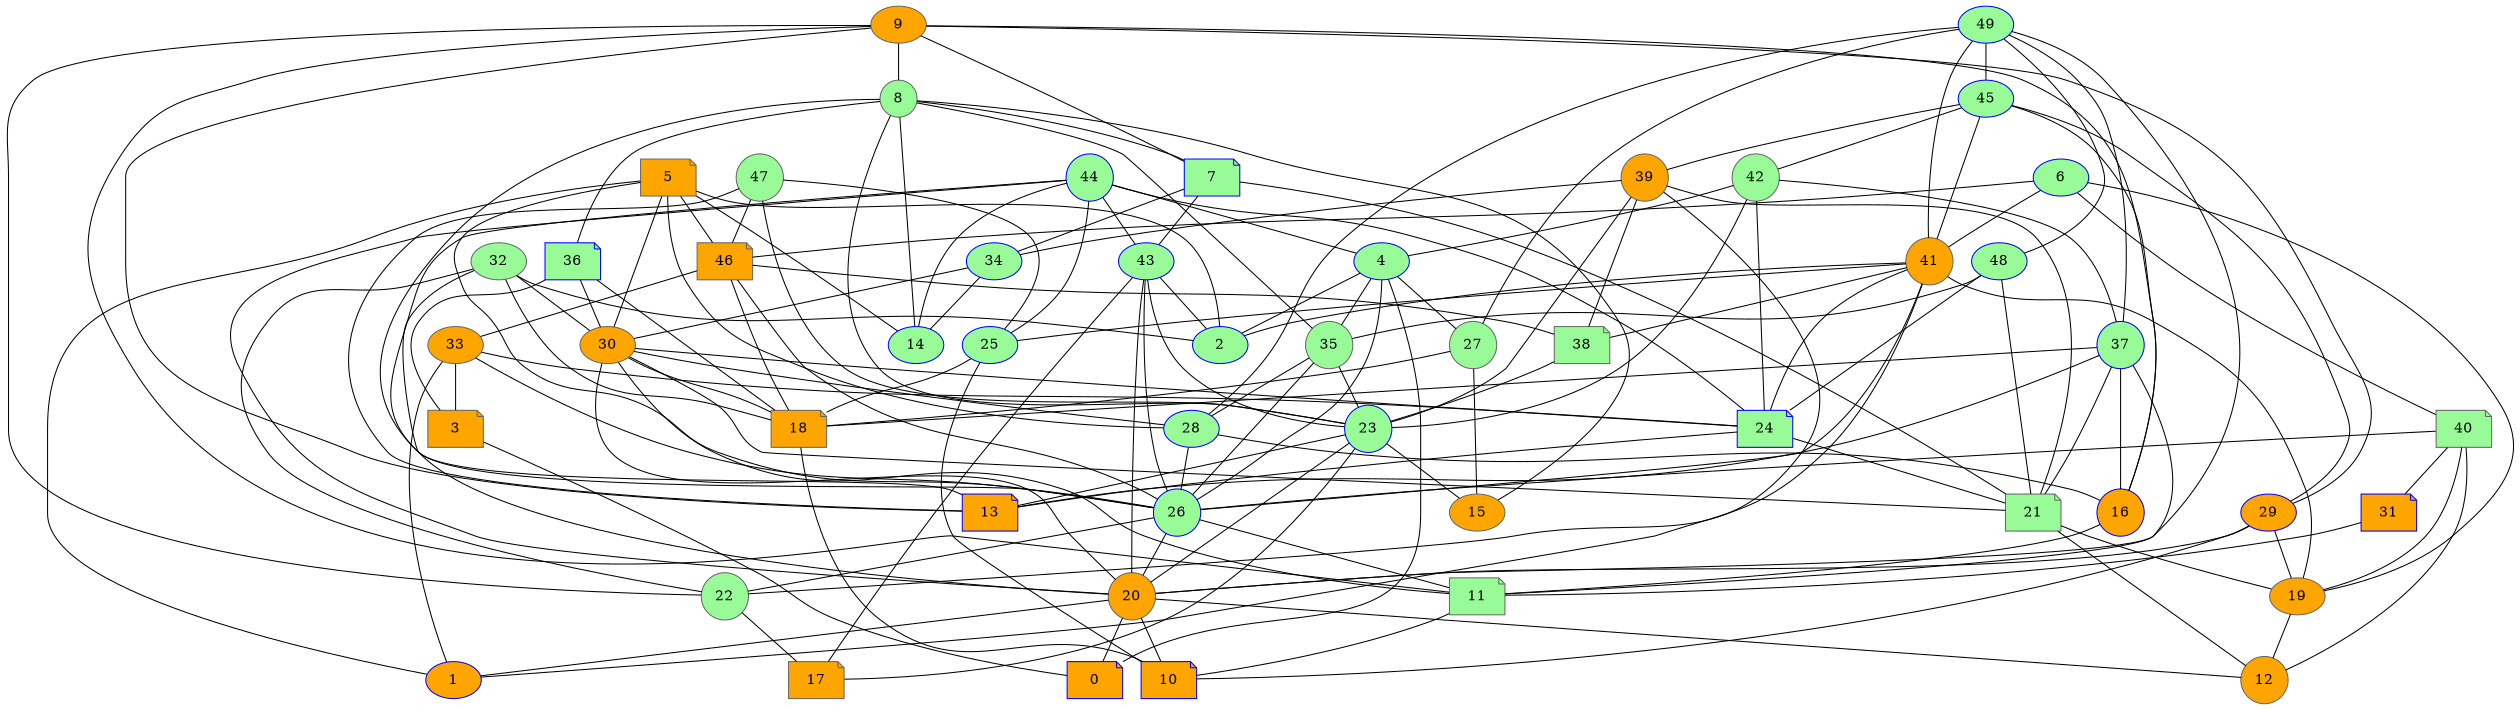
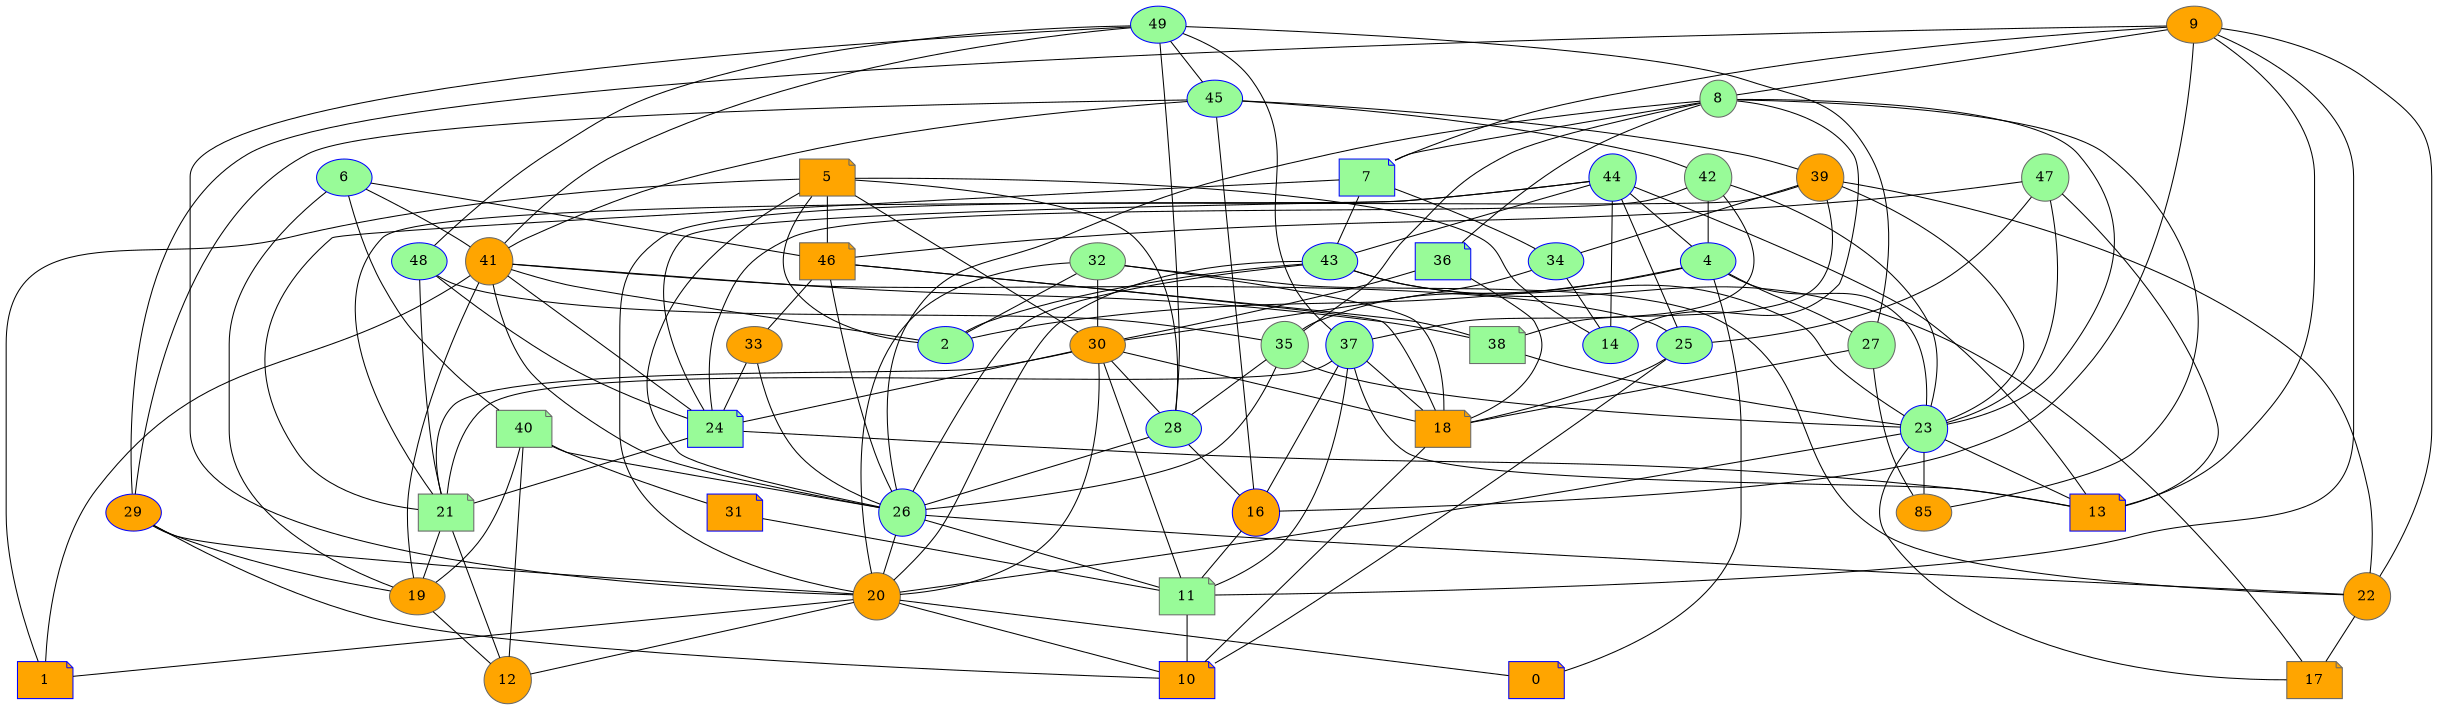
edge "4" -- "26": now "4" -- "23"
node "3": removed
edge "33" -- "1": removed
node "15": label "15" -> "85"
node "22": fillcolor palegreen -> orange
node "1": shape ellipse -> note
